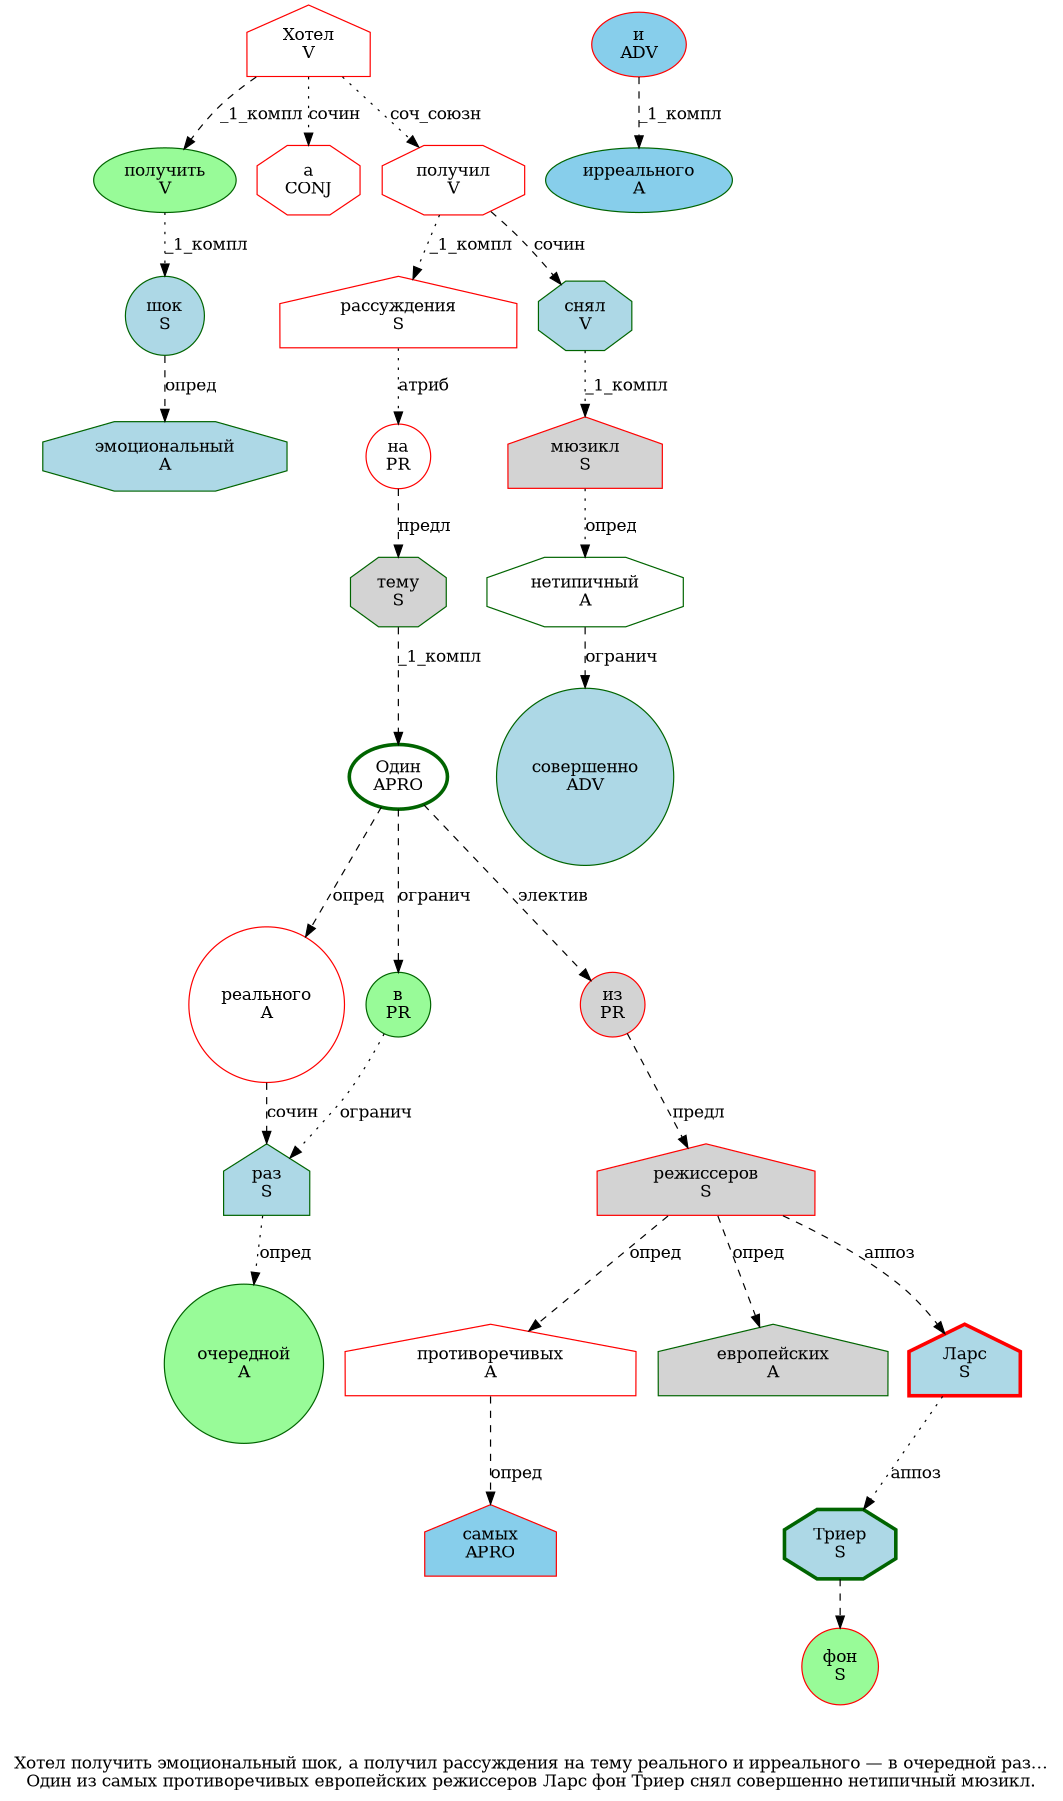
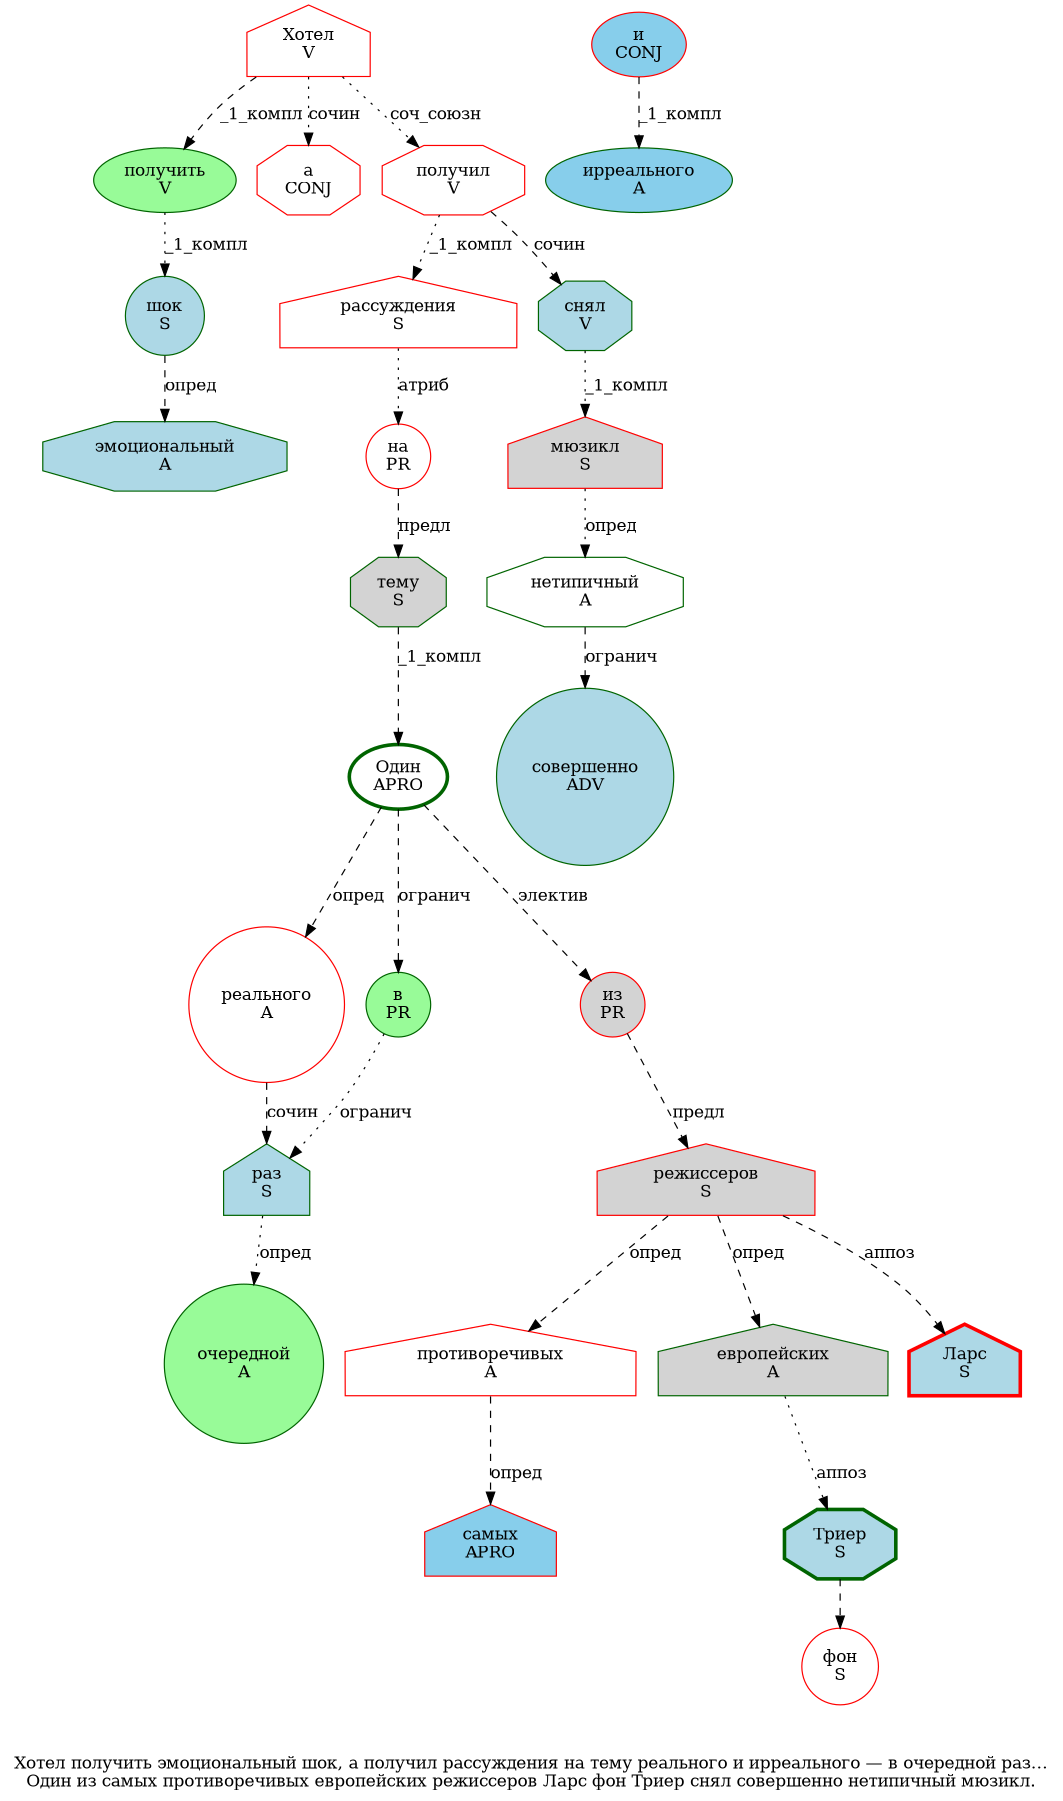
node "и ADV": label "и ADV" -> "и CONJ"
edge "Ларс S" -> "Триер S": now "европейских A" -> "Триер S"
node "фон S": fillcolor palegreen -> white
